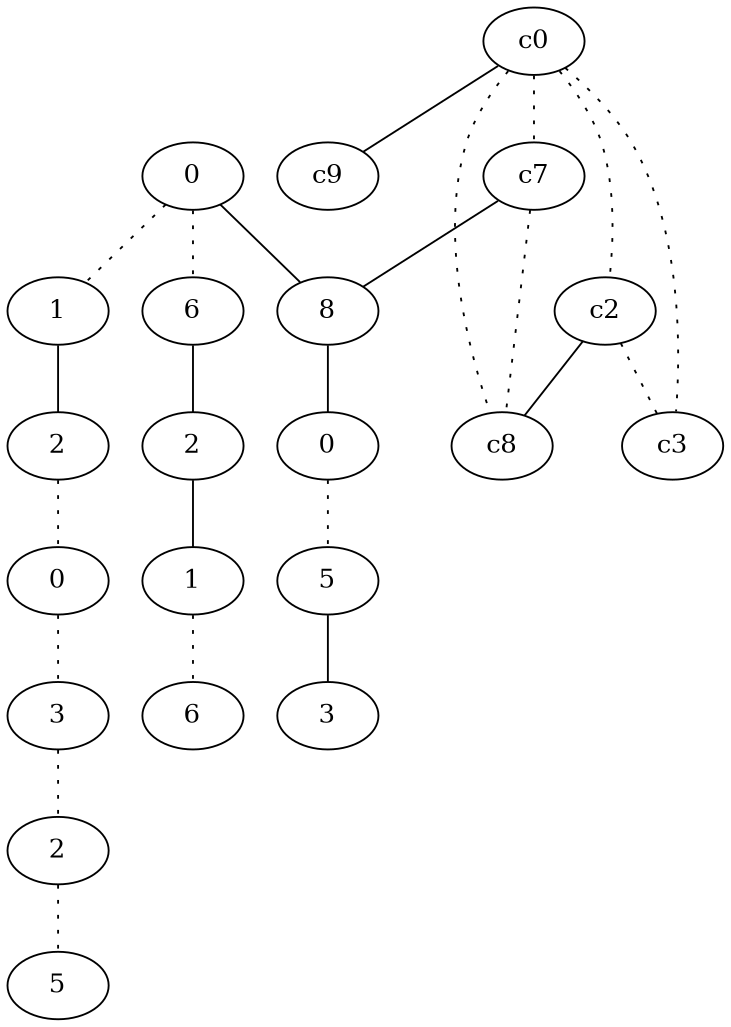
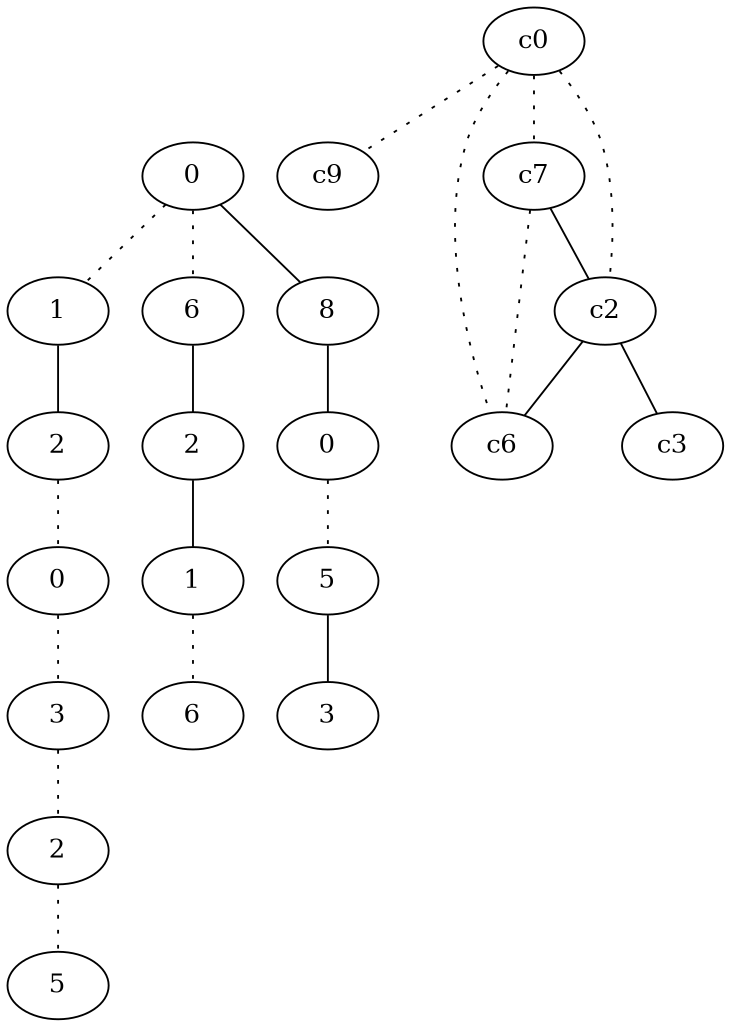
edge "c0" -- "c9": style solid -> dotted
edge "c0" -- "c3": removed
edge "c7" -- "8": now "c7" -- "c2"
edge "c2" -- "c3": style dotted -> solid
node "c8": label "c8" -> "c6"
